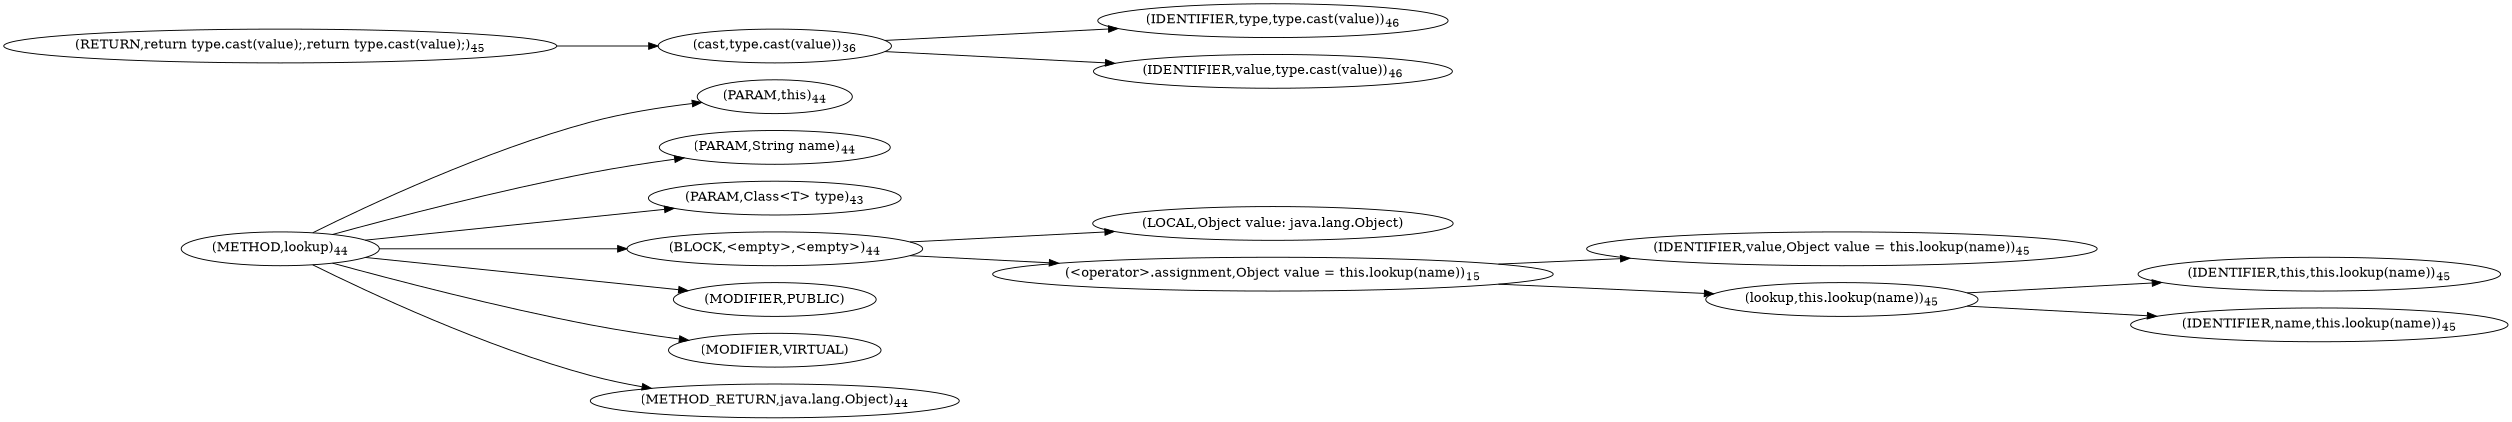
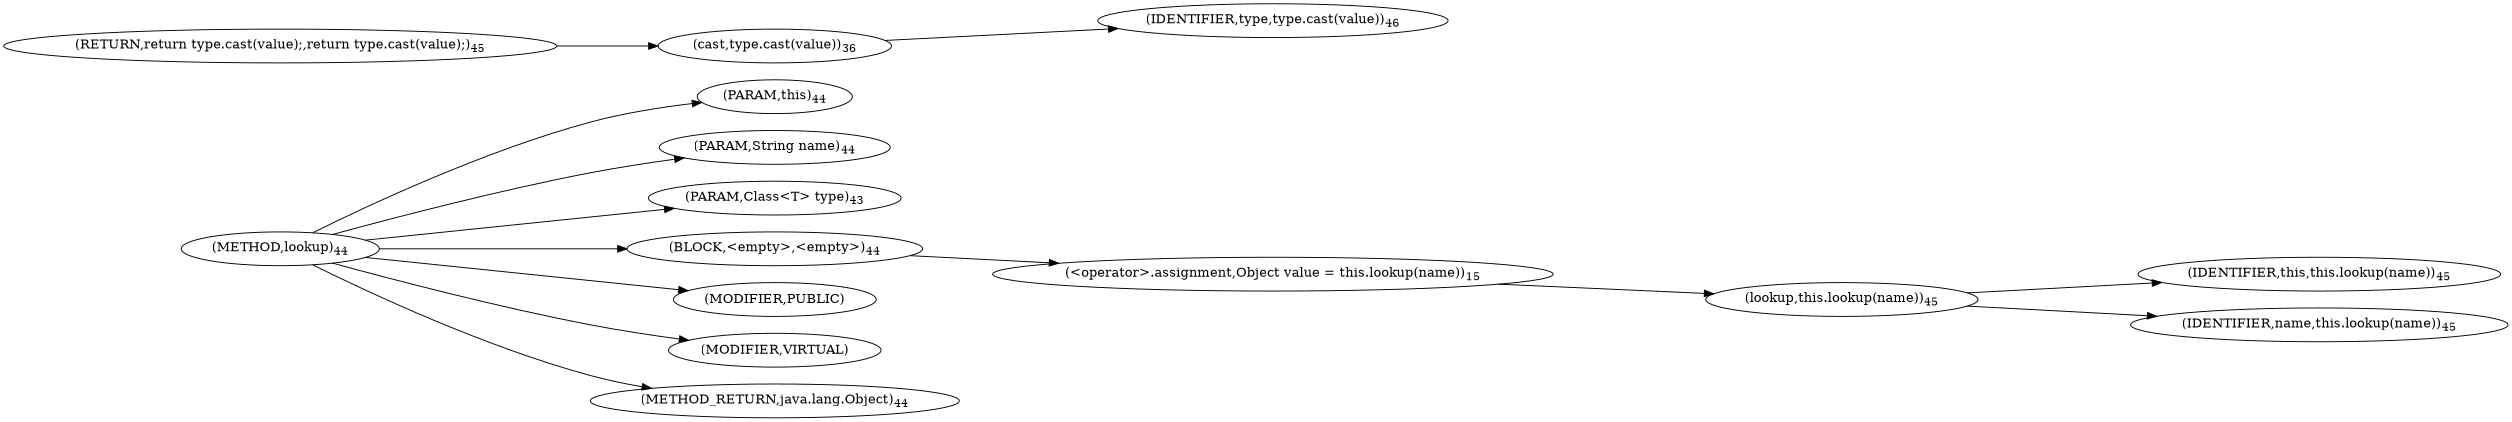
node "(IDENTIFIER,value,type.cast(value))": removed
node "(LOCAL,Object value: java.lang.Object)": removed
node "(IDENTIFIER,value,Object value = this.lookup(name))": removed
